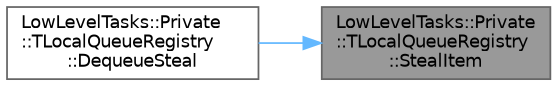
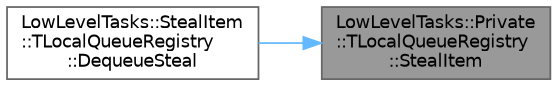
node "LowLevelTasks::Private ::TLocalQueueRegistry ::DequeueSteal": label "LowLevelTasks::Private ::TLocalQueueRegistry ::DequeueSteal" -> "LowLevelTasks::StealItem ::TLocalQueueRegistry ::DequeueSteal"
